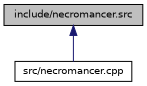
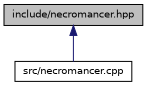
node "include/necromancer.src": label "include/necromancer.src" -> "include/necromancer.hpp"
